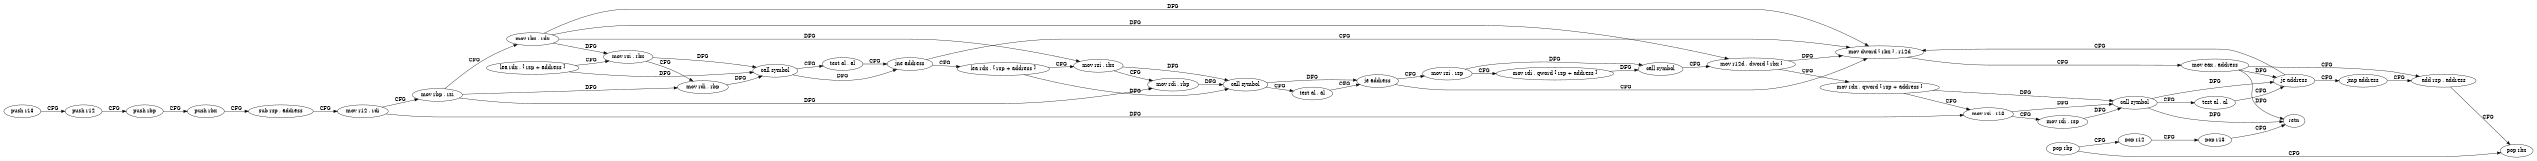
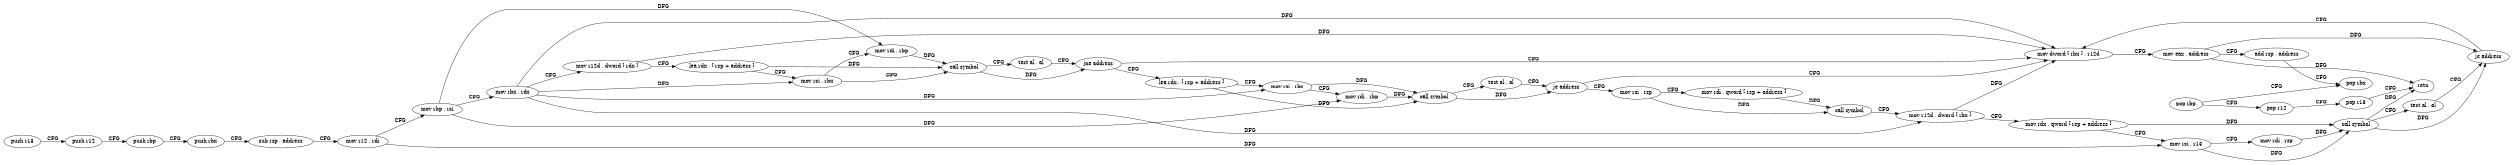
node "mov r12d , dword [ rdx ]": added
node "jmp address": removed
